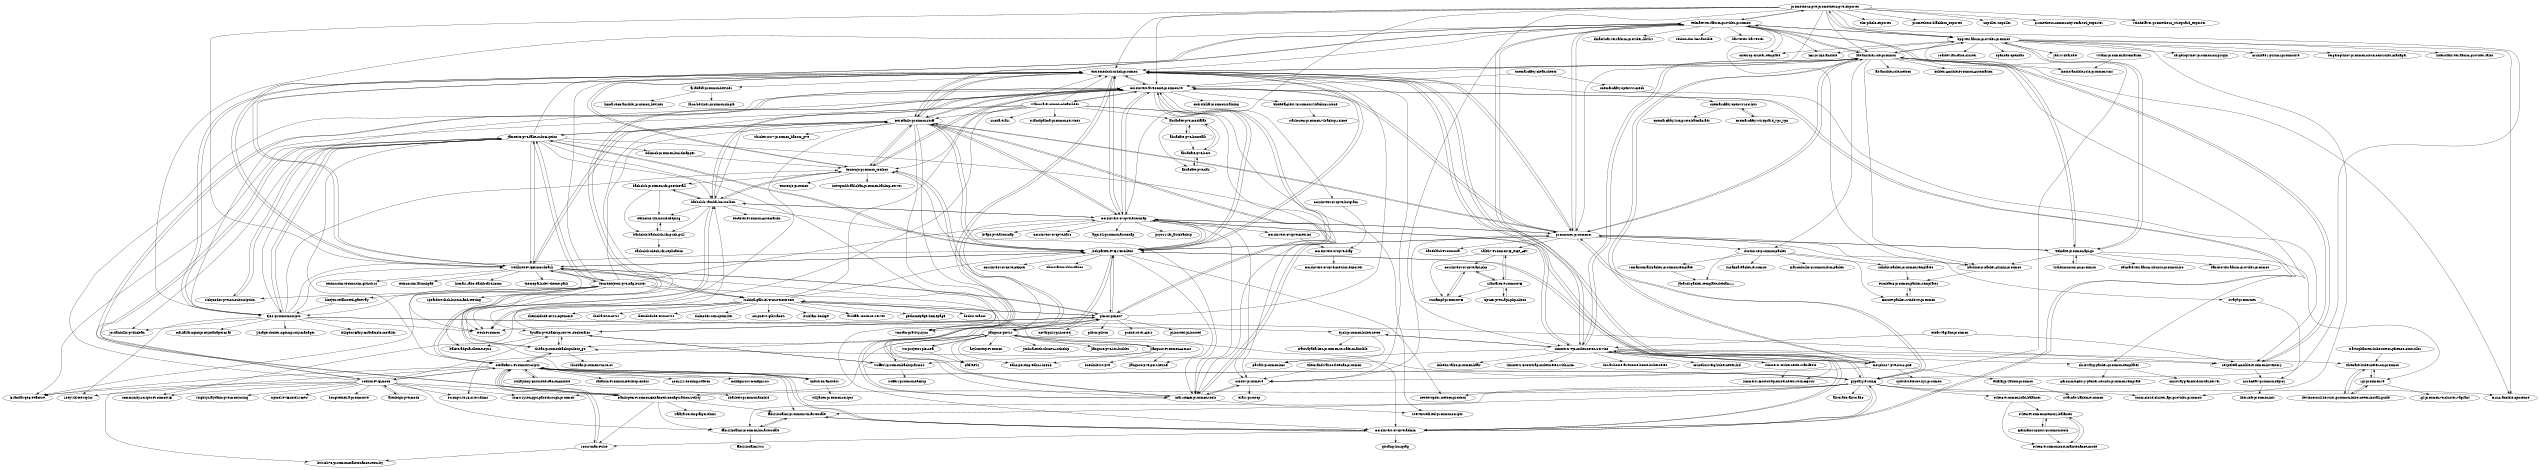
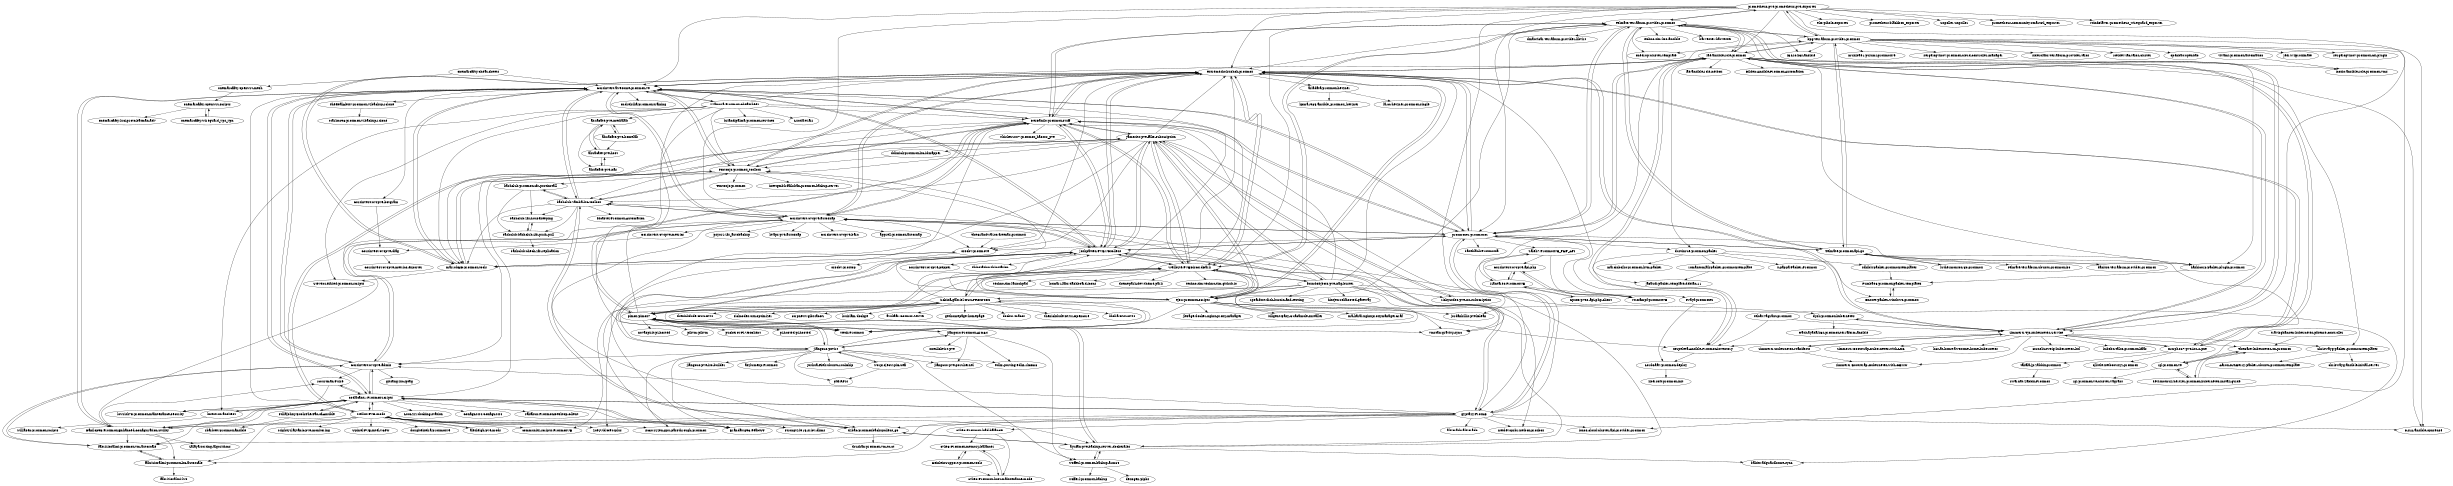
node "jedrw/sbarbett": label "jedrw/sbarbett" -> "jedrw/kproximate"
edge "Corsinvest/cv4pve-autosnap" -> "marrobHD/proxmox-tools": now "Corsinvest/cv4pve-autosnap" -> "Danilop95/Proxmox-Enhanced-Configuration-Utility"
edge "hintjen/selfhosted-gateway" -> "ej52/proxmox-scripts": now "Weilbyte/PVEDiscordDark" -> "ej52/proxmox-scripts"
edge "pimox/pimox7" -> "jiangcuo/Proxmox-Arm64": added
node "pucherot/Pi.Alert": label "pucherot/Pi.Alert" -> "pucherot/Pi.VDIClient"
node "pawalt/proxmox-k3s": removed
edge "morph027/pve-iso-2-pxe" -> "ossobv/proxmove": removed
node "ezarr/proxtop": label "ezarr/proxtop" -> "ossobv/proxtop"
edge "Corsinvest/cv4pve-admin" -> "gyptazy/ProxLB": removed
node "dexogen/pipbs": added
